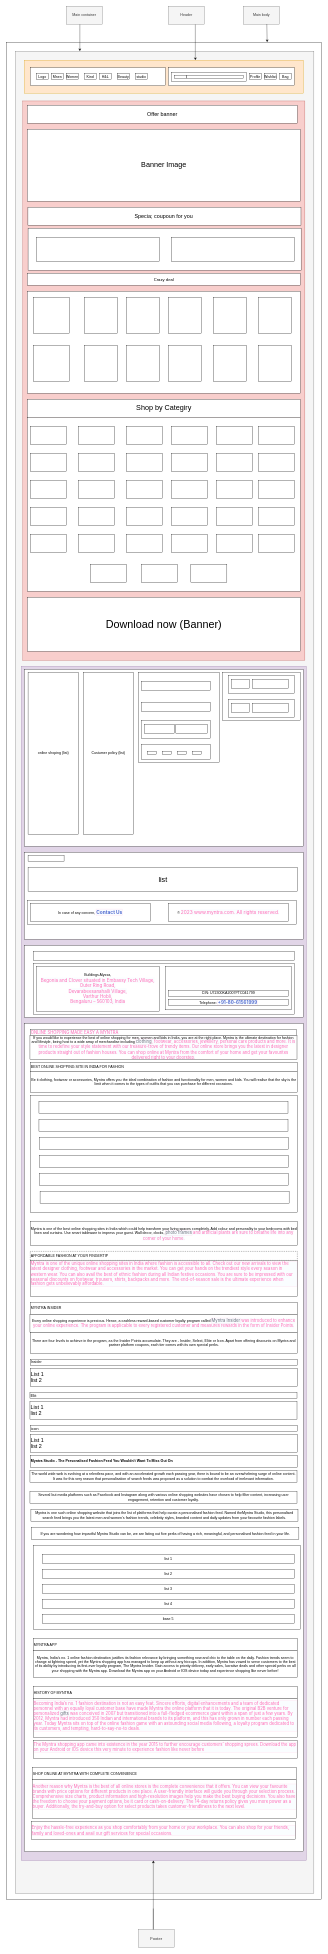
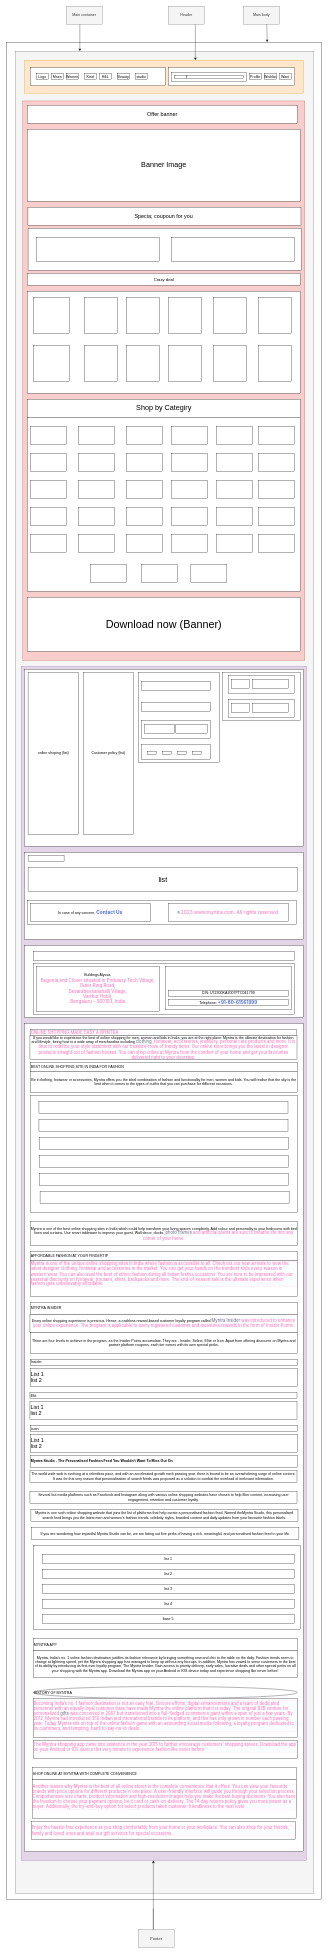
node "Bag": label "Bag" -> "Want"
node "AFFORDABLE FASHION AT YOUR FINGERTIP": style dashed -> solid
node "HISTORY OF MYNTRA": shape rectangle -> ellipse
